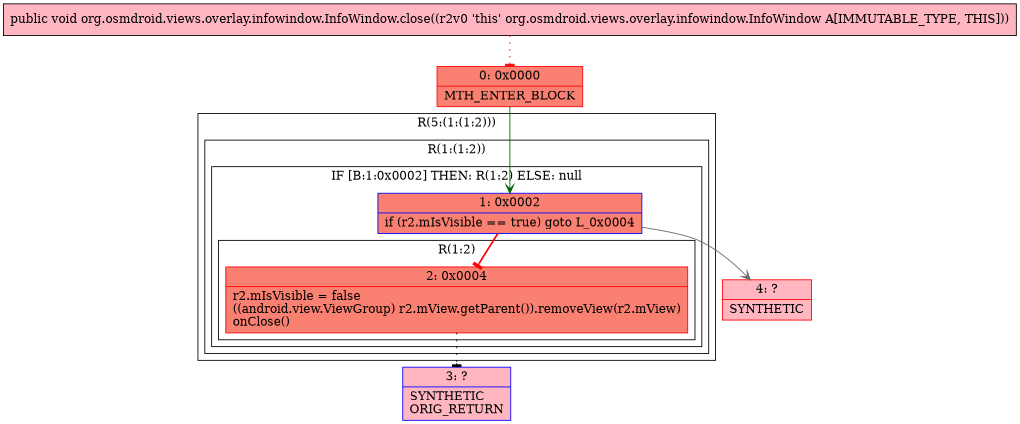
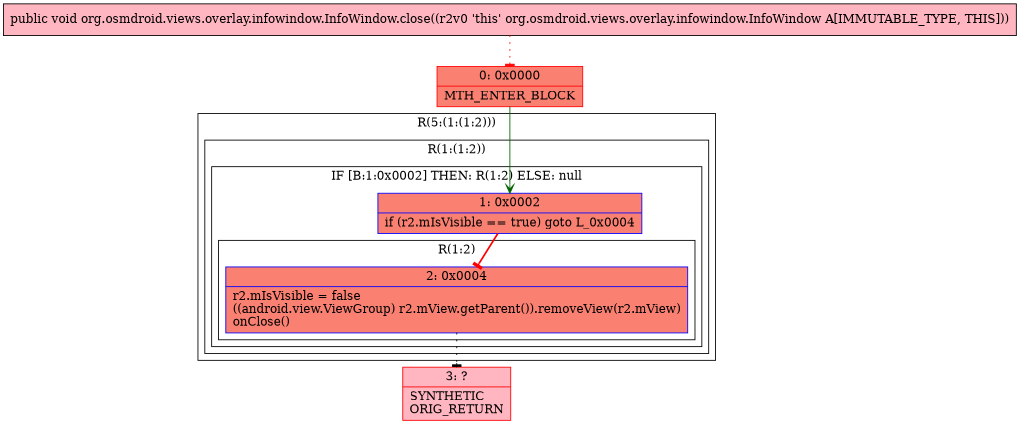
node "2: 0x0004": color red -> blue
node "4: ?": removed
node "3: ?": color blue -> red
